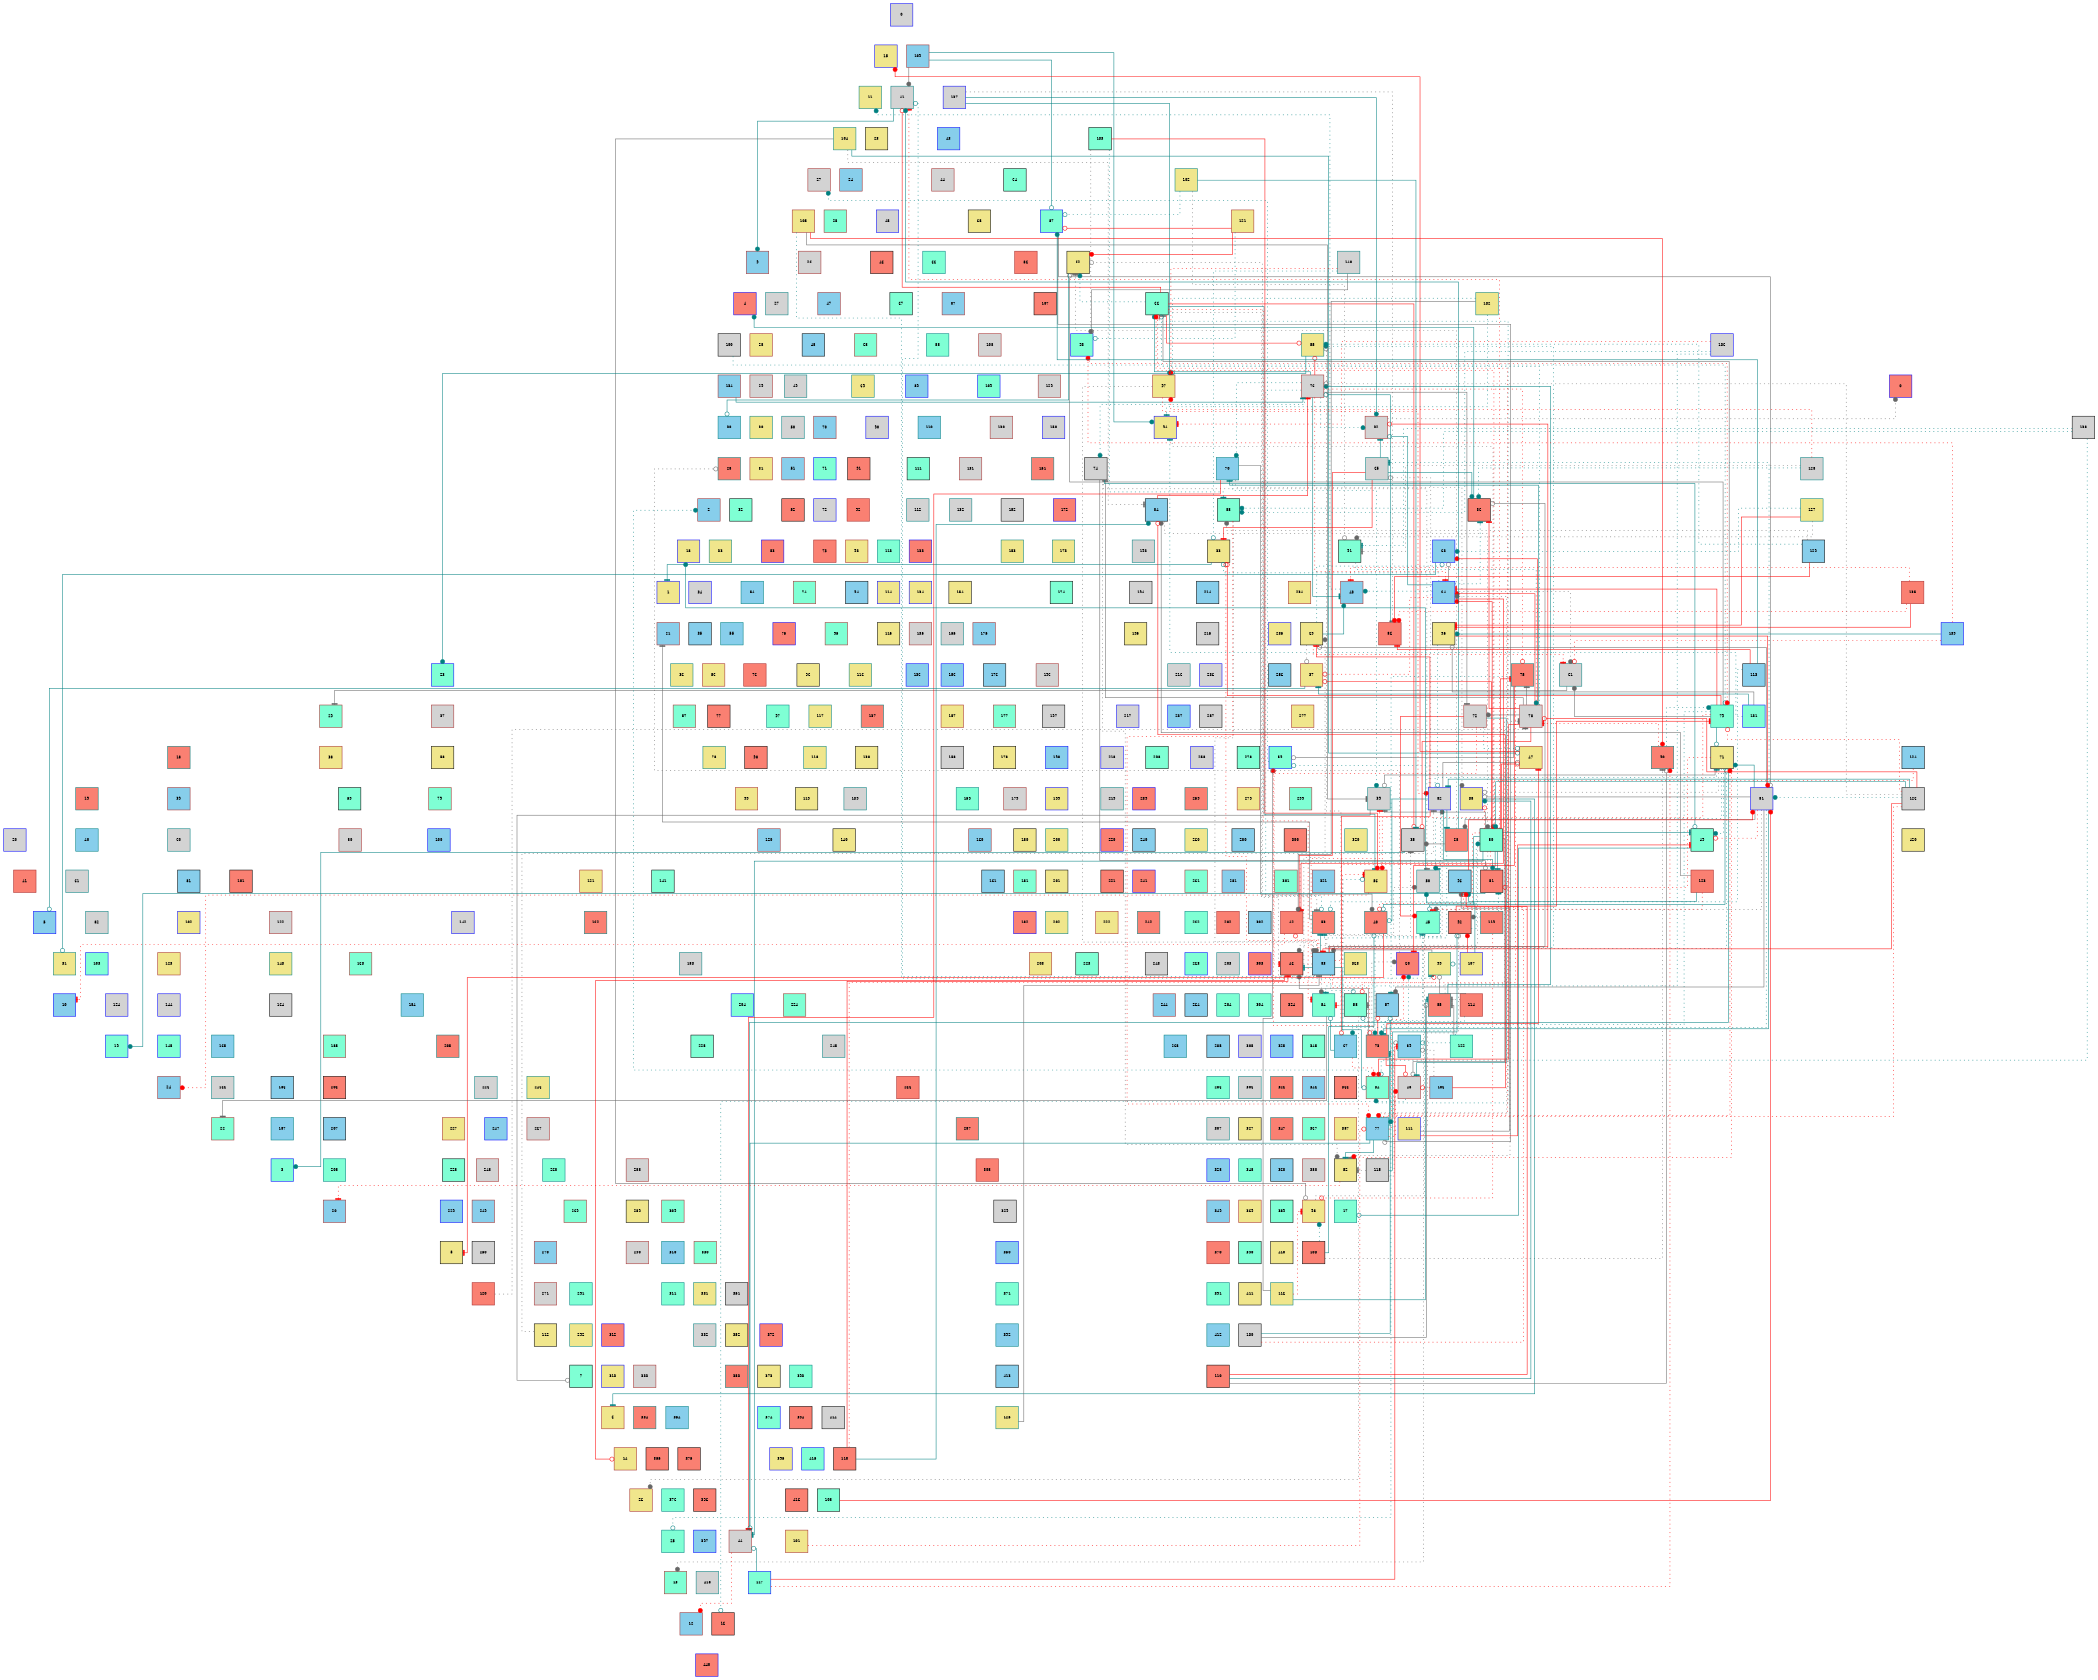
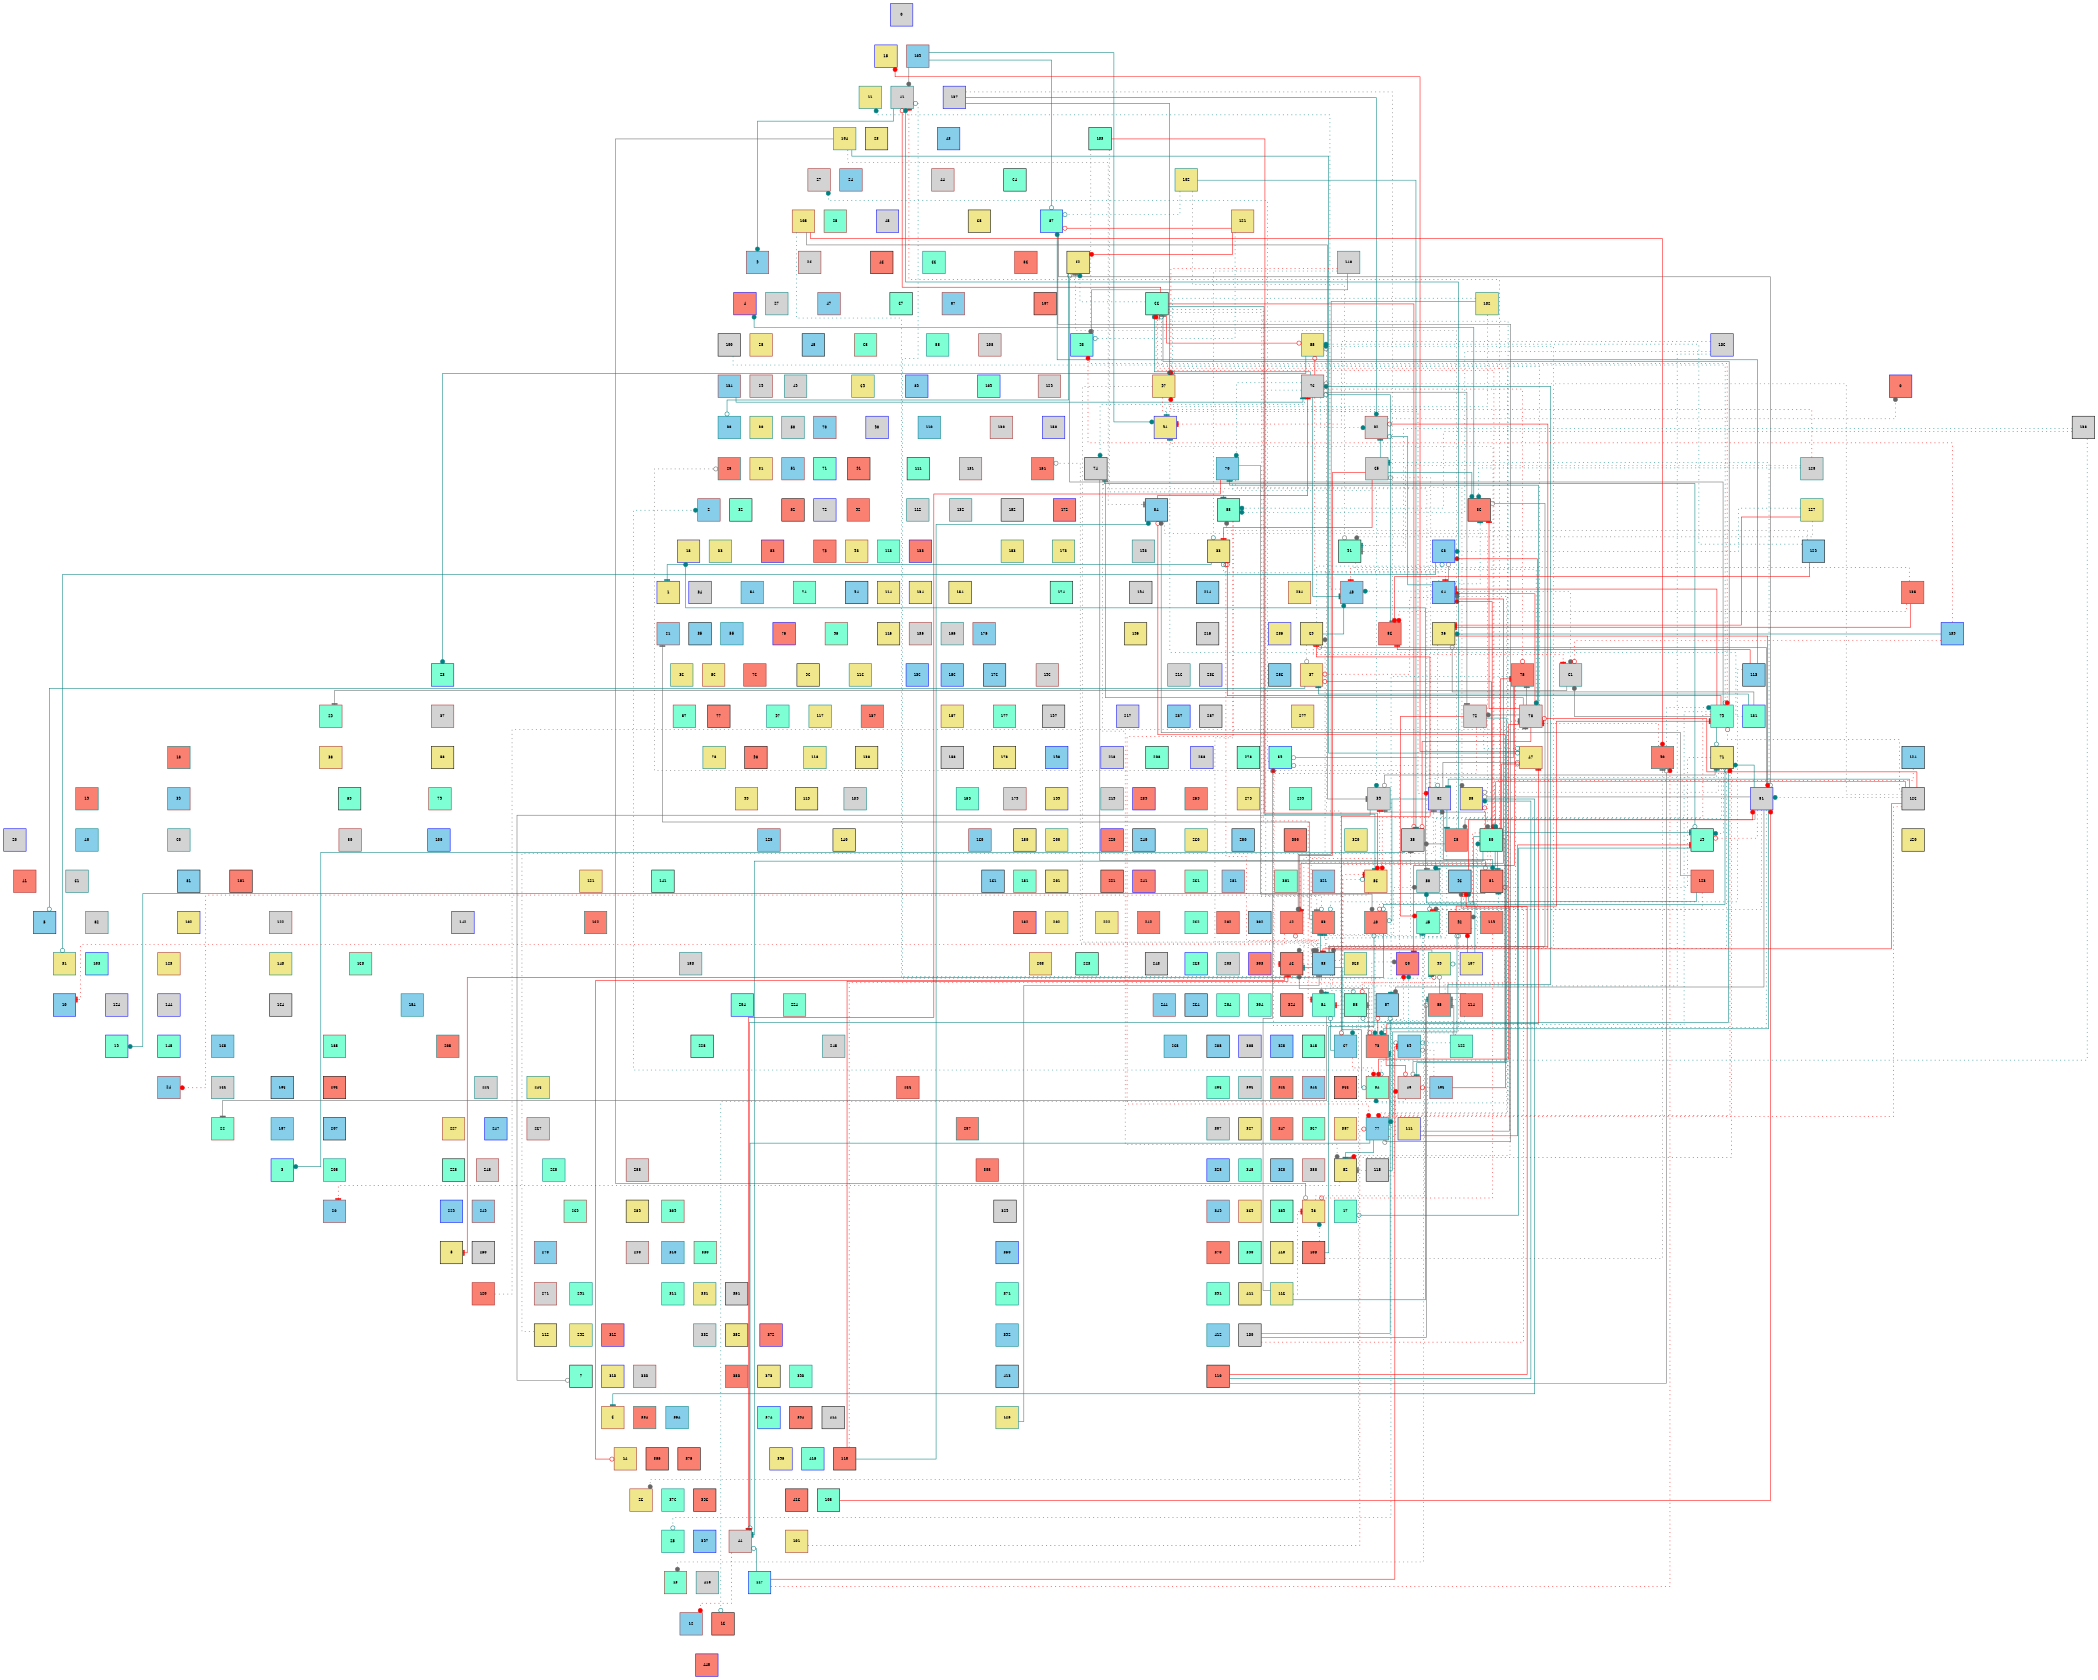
edge "83" -> "62": now "83" -> "151"
